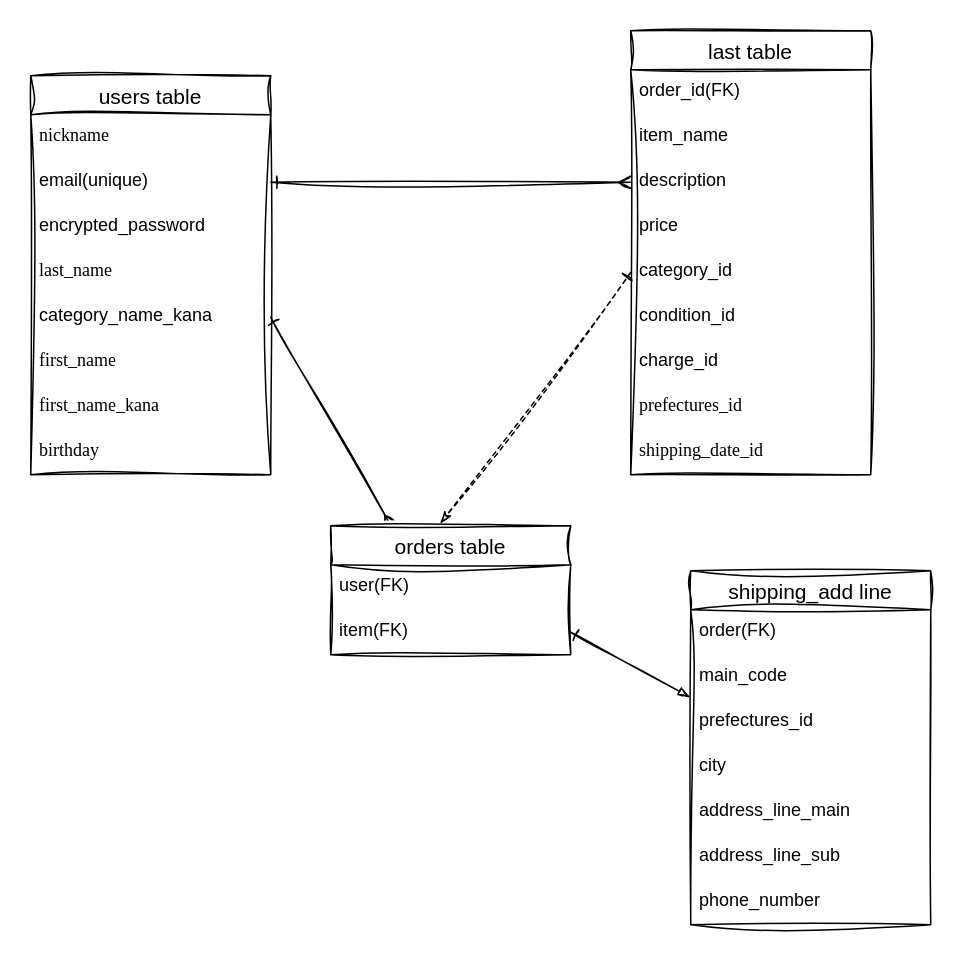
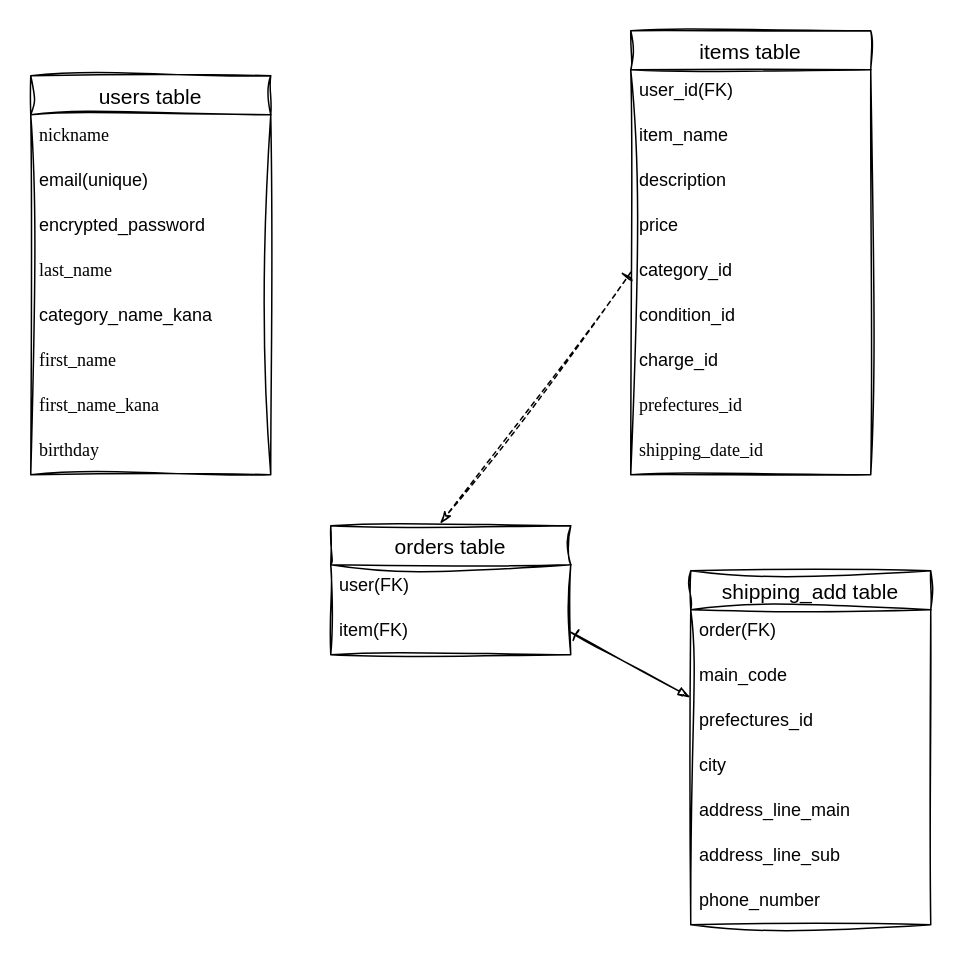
node "last table": label "last table" -> "items table"
node "order_id(FK)": label "order_id(FK)" -> "user_id(FK)"
edge "email(unique)" -- "description": removed
edge "category_name_kana" -- "orders table": removed
node "shipping_add line": label "shipping_add line" -> "shipping_add table"
